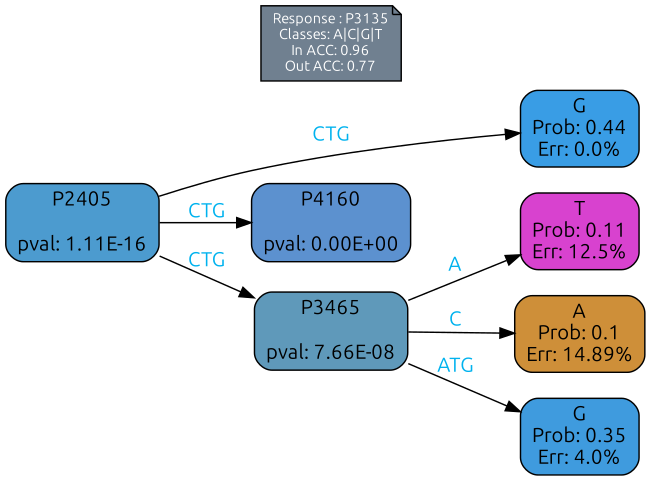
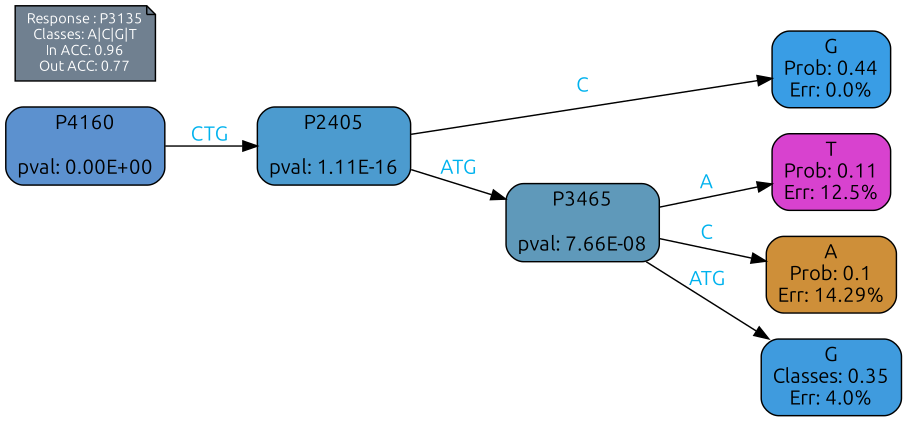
edge "P2405 pval: 1.11E-16" -> "G Prob: 0.44 Err: 0.0%": label "CTG" -> "C"
edge "P2405 pval: 1.11E-16" -> "P4160 pval: 0.00E+00": reversed
edge "P2405 pval: 1.11E-16" -> "P3465 pval: 7.66E-08": label "CTG" -> "ATG"
node "A Prob: 0.1 Err: 14.89%": label "A Prob: 0.1 Err: 14.89%" -> "A Prob: 0.1 Err: 14.29%"
node "G Prob: 0.35 Err: 4.0%": label "G Prob: 0.35 Err: 4.0%" -> "G Classes: 0.35 Err: 4.0%"
